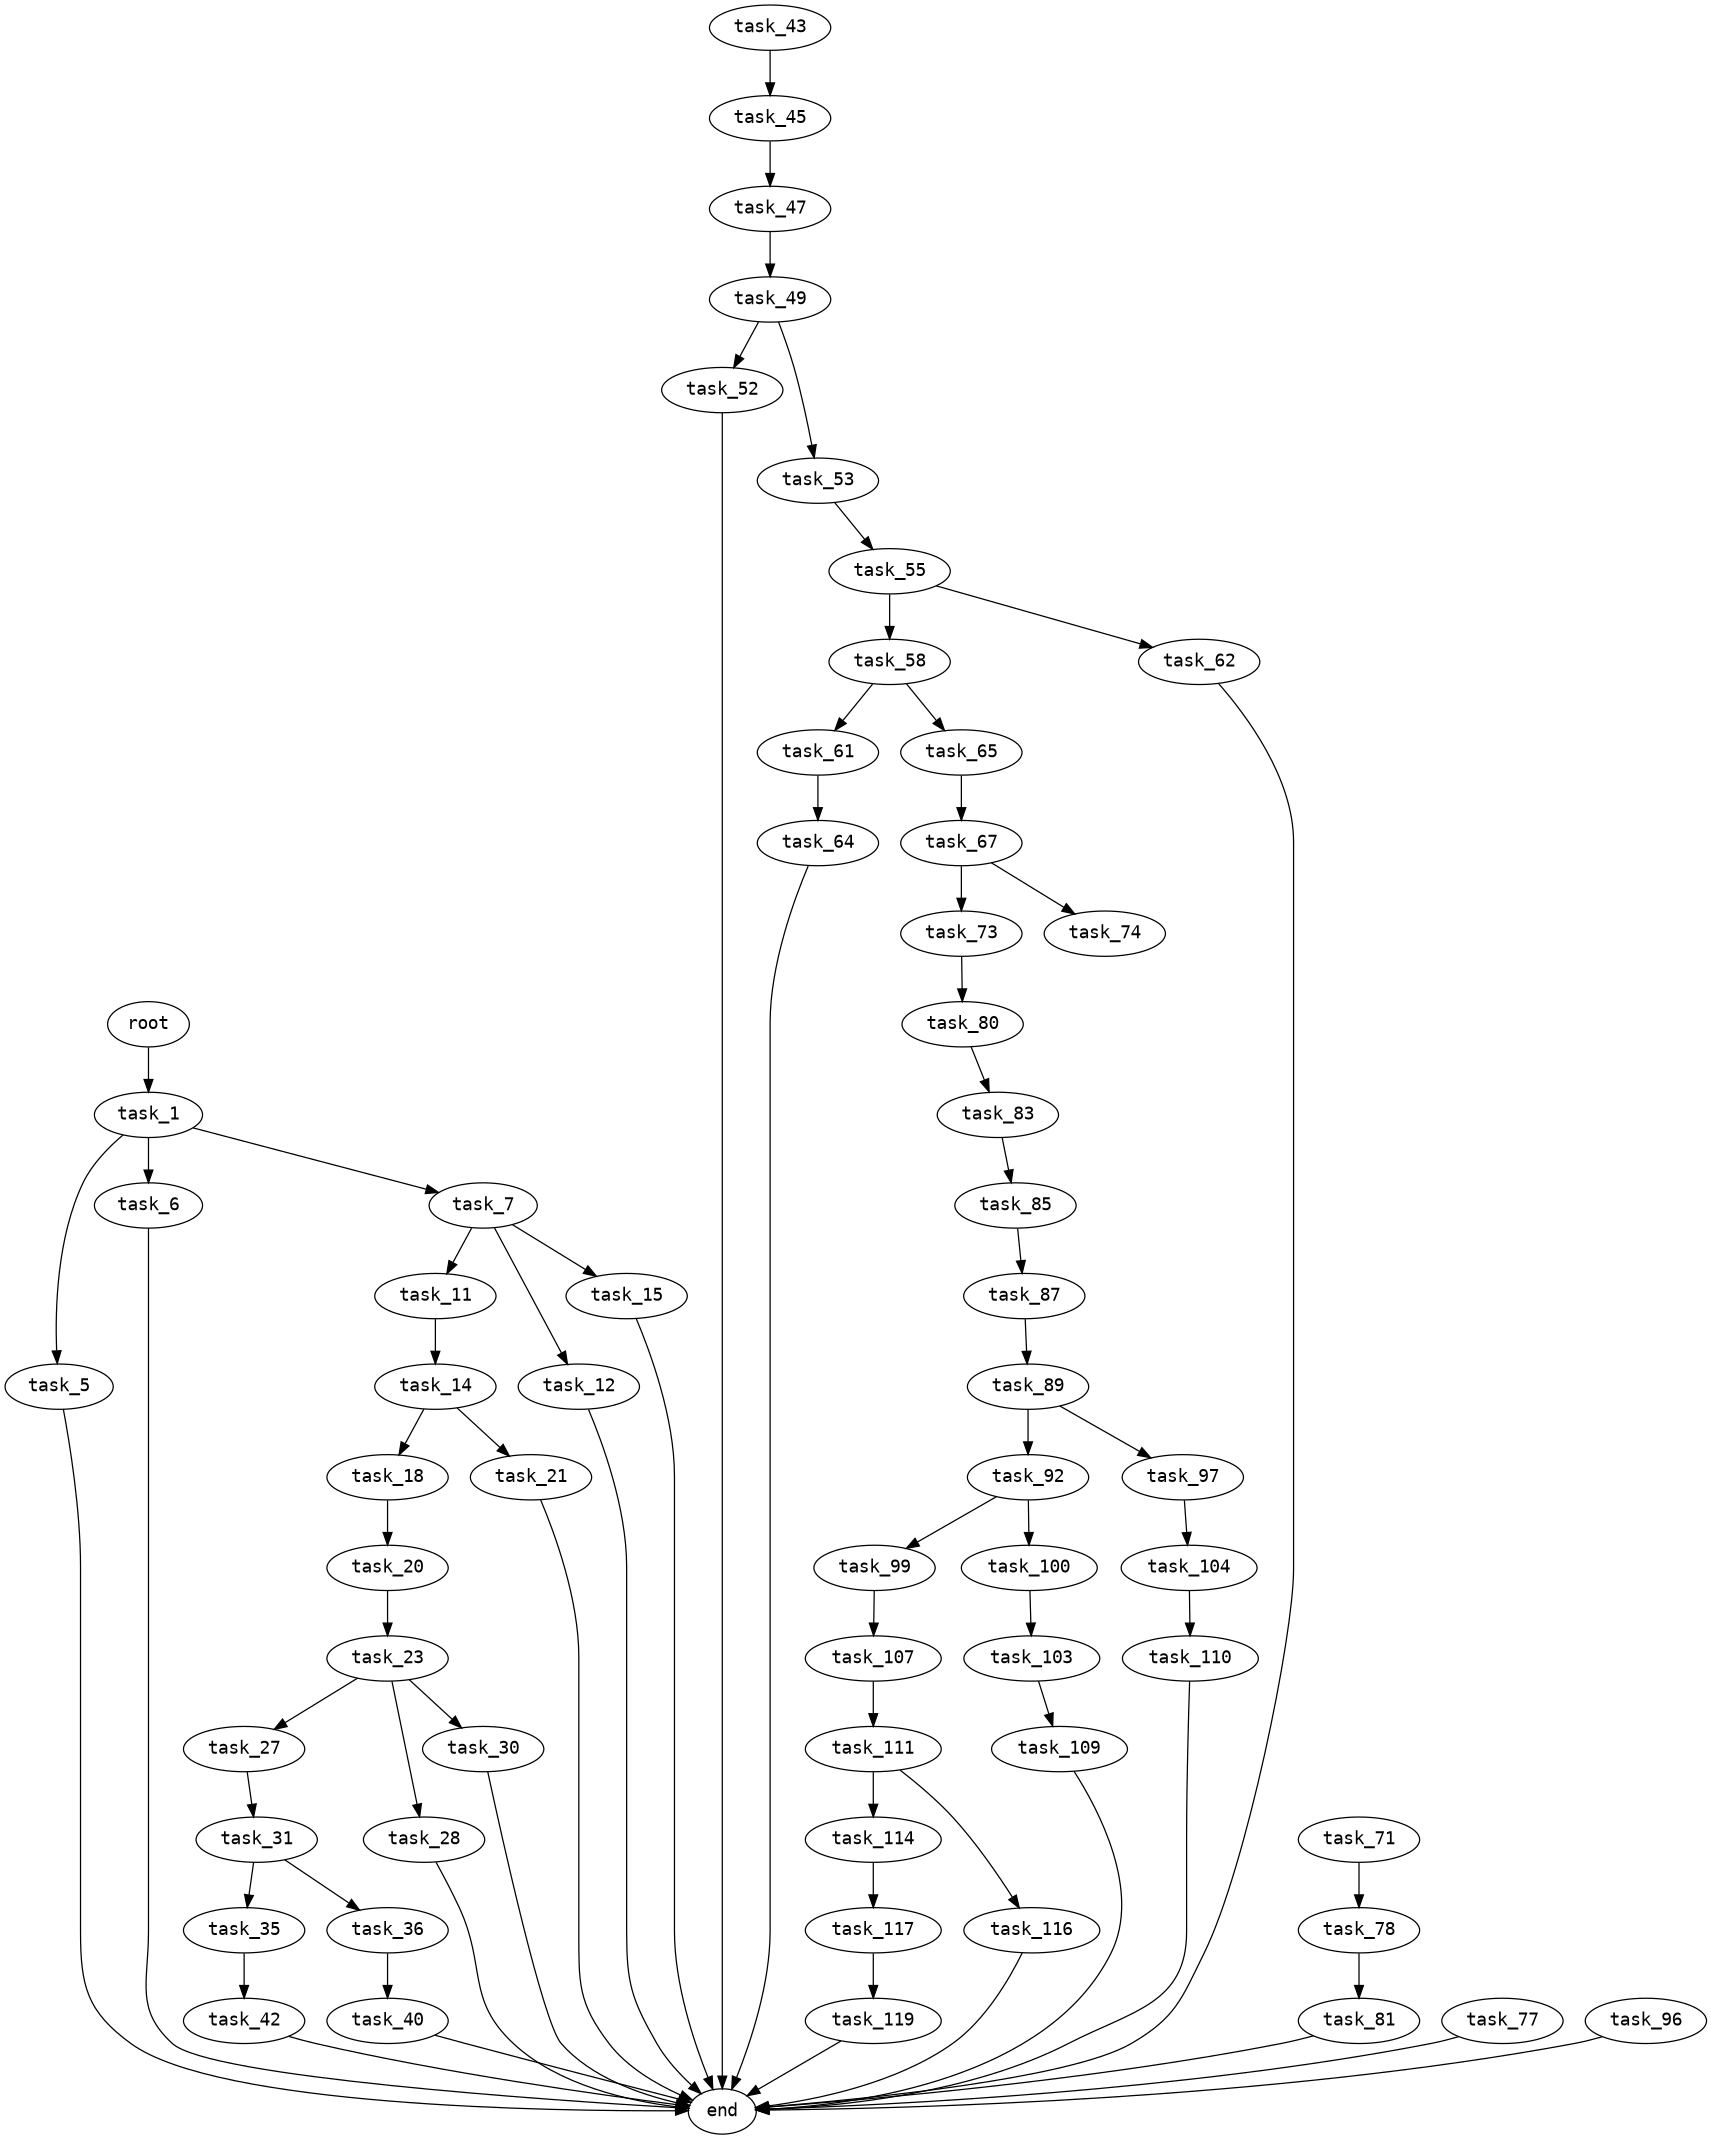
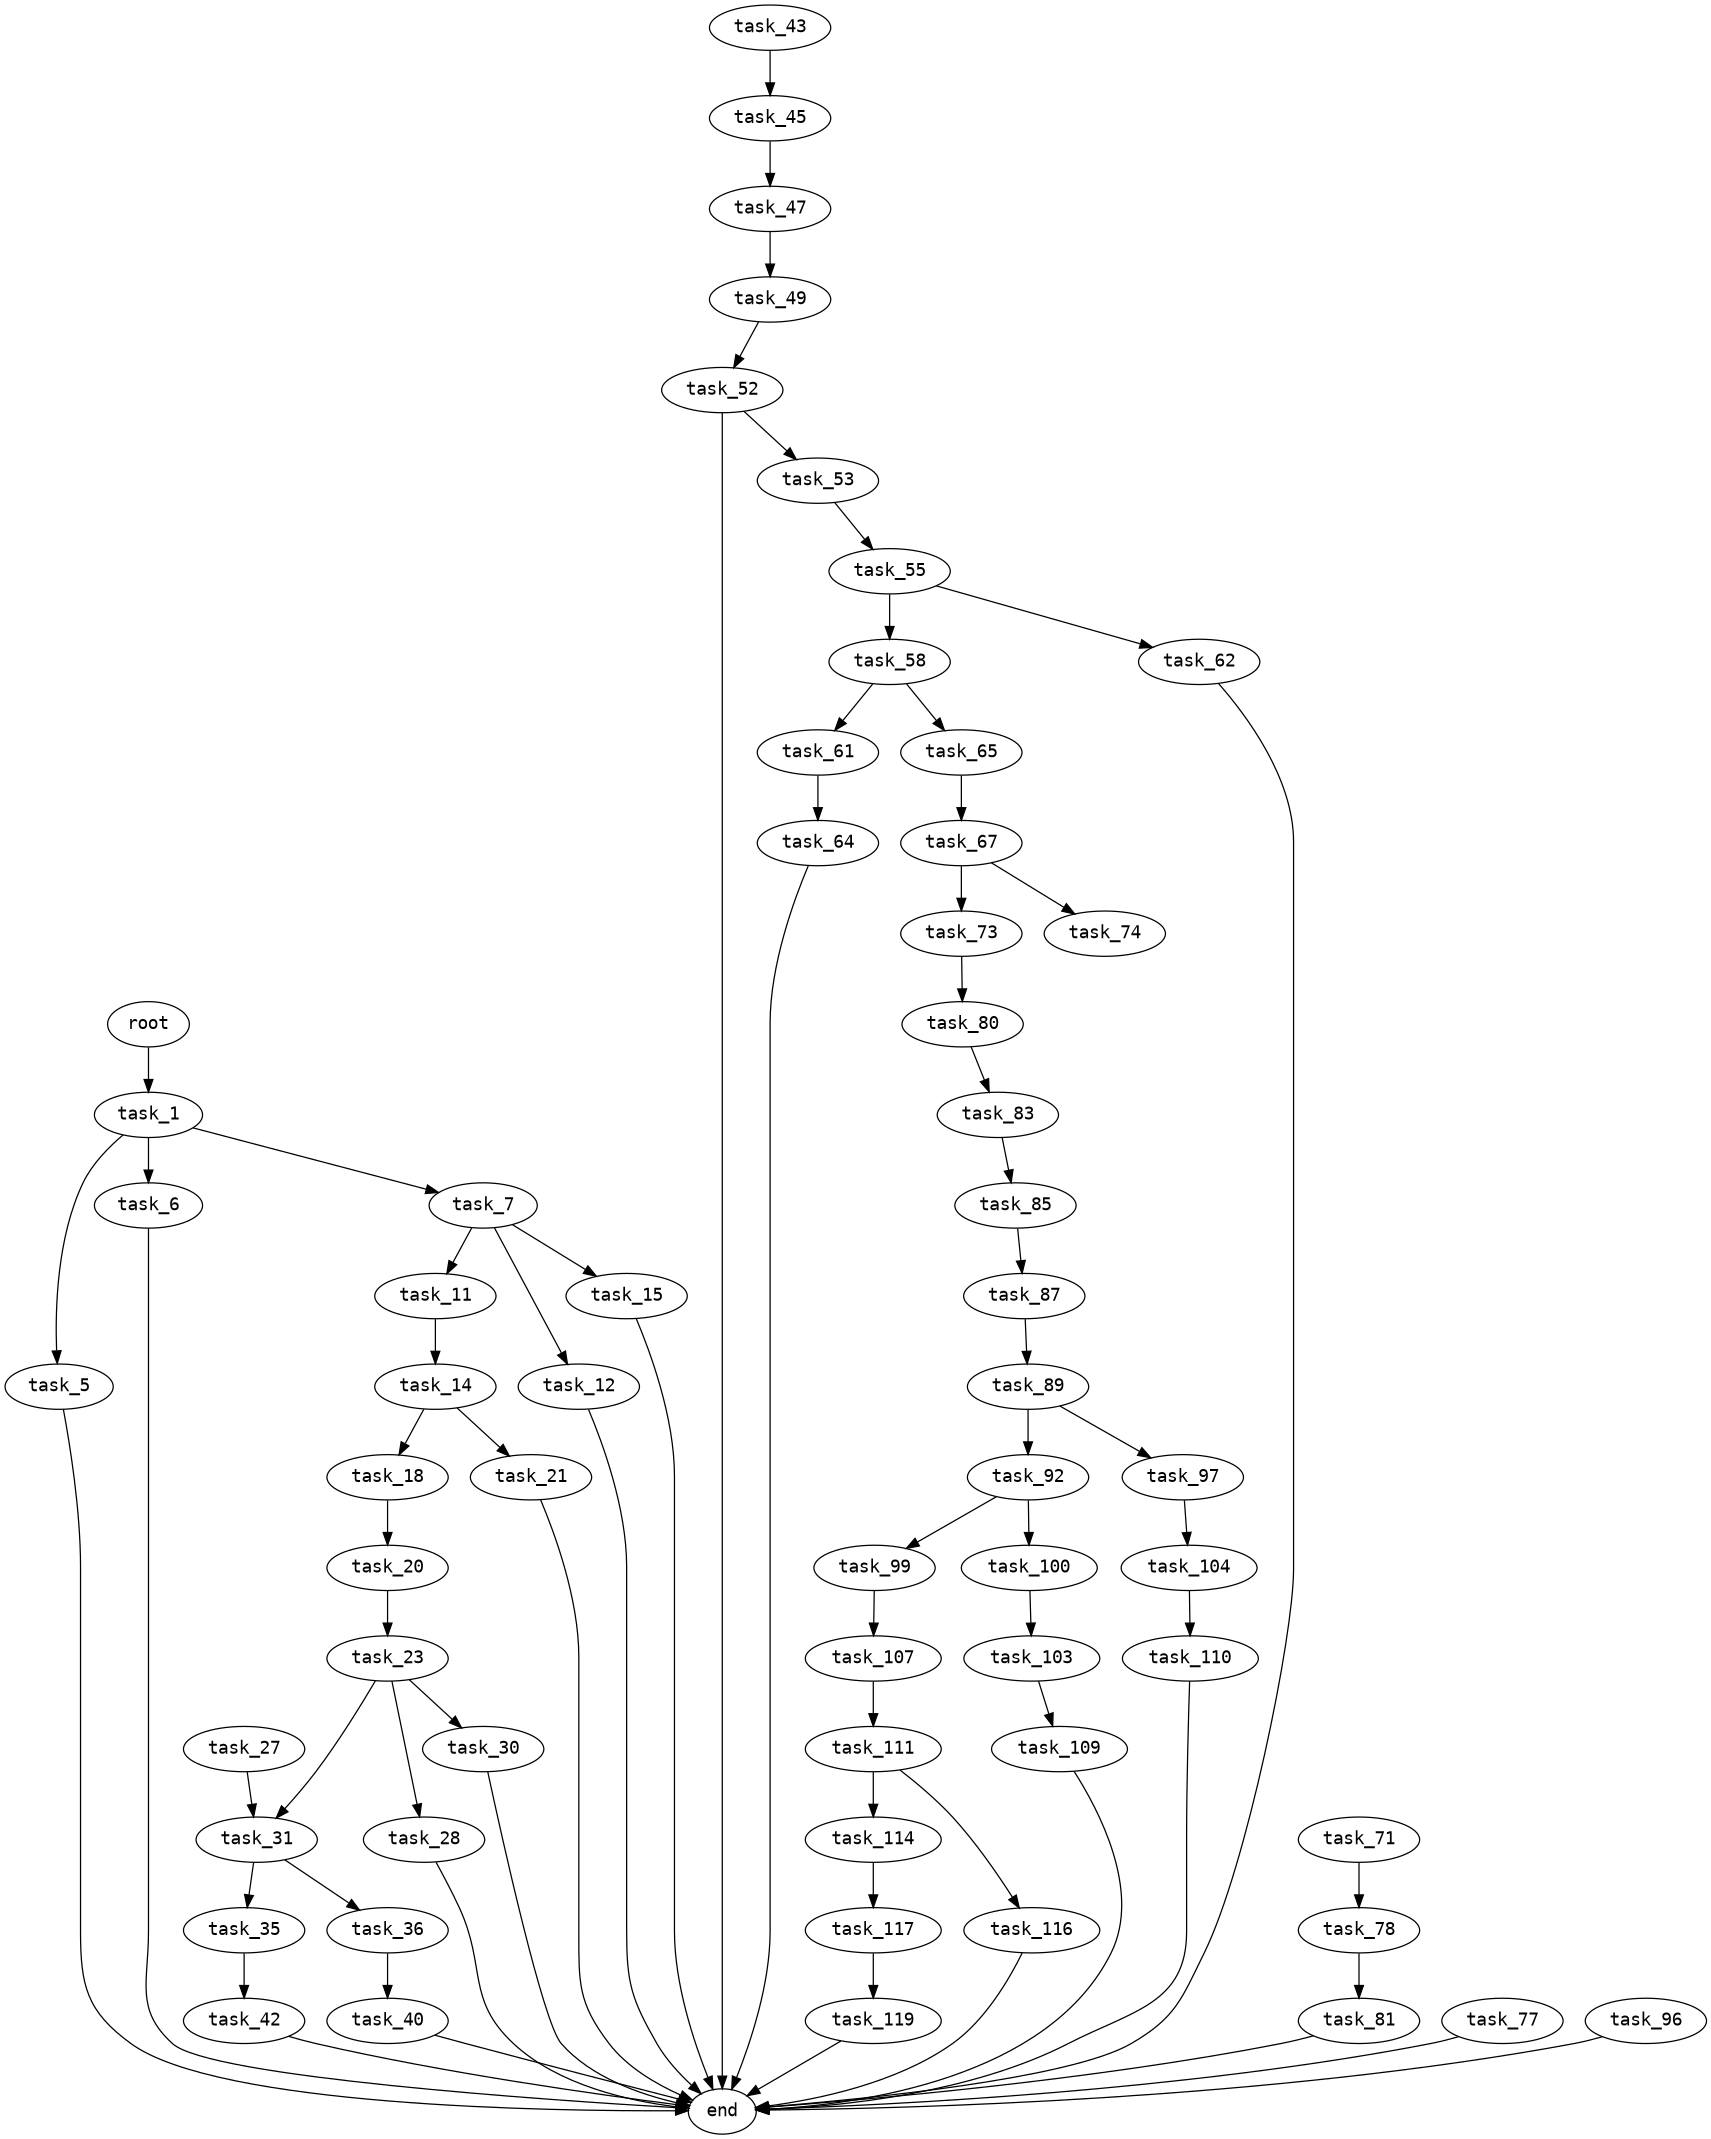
edge "task_49" -> "task_53": now "task_52" -> "task_53"
edge "task_23" -> "task_27": now "task_23" -> "task_31"
